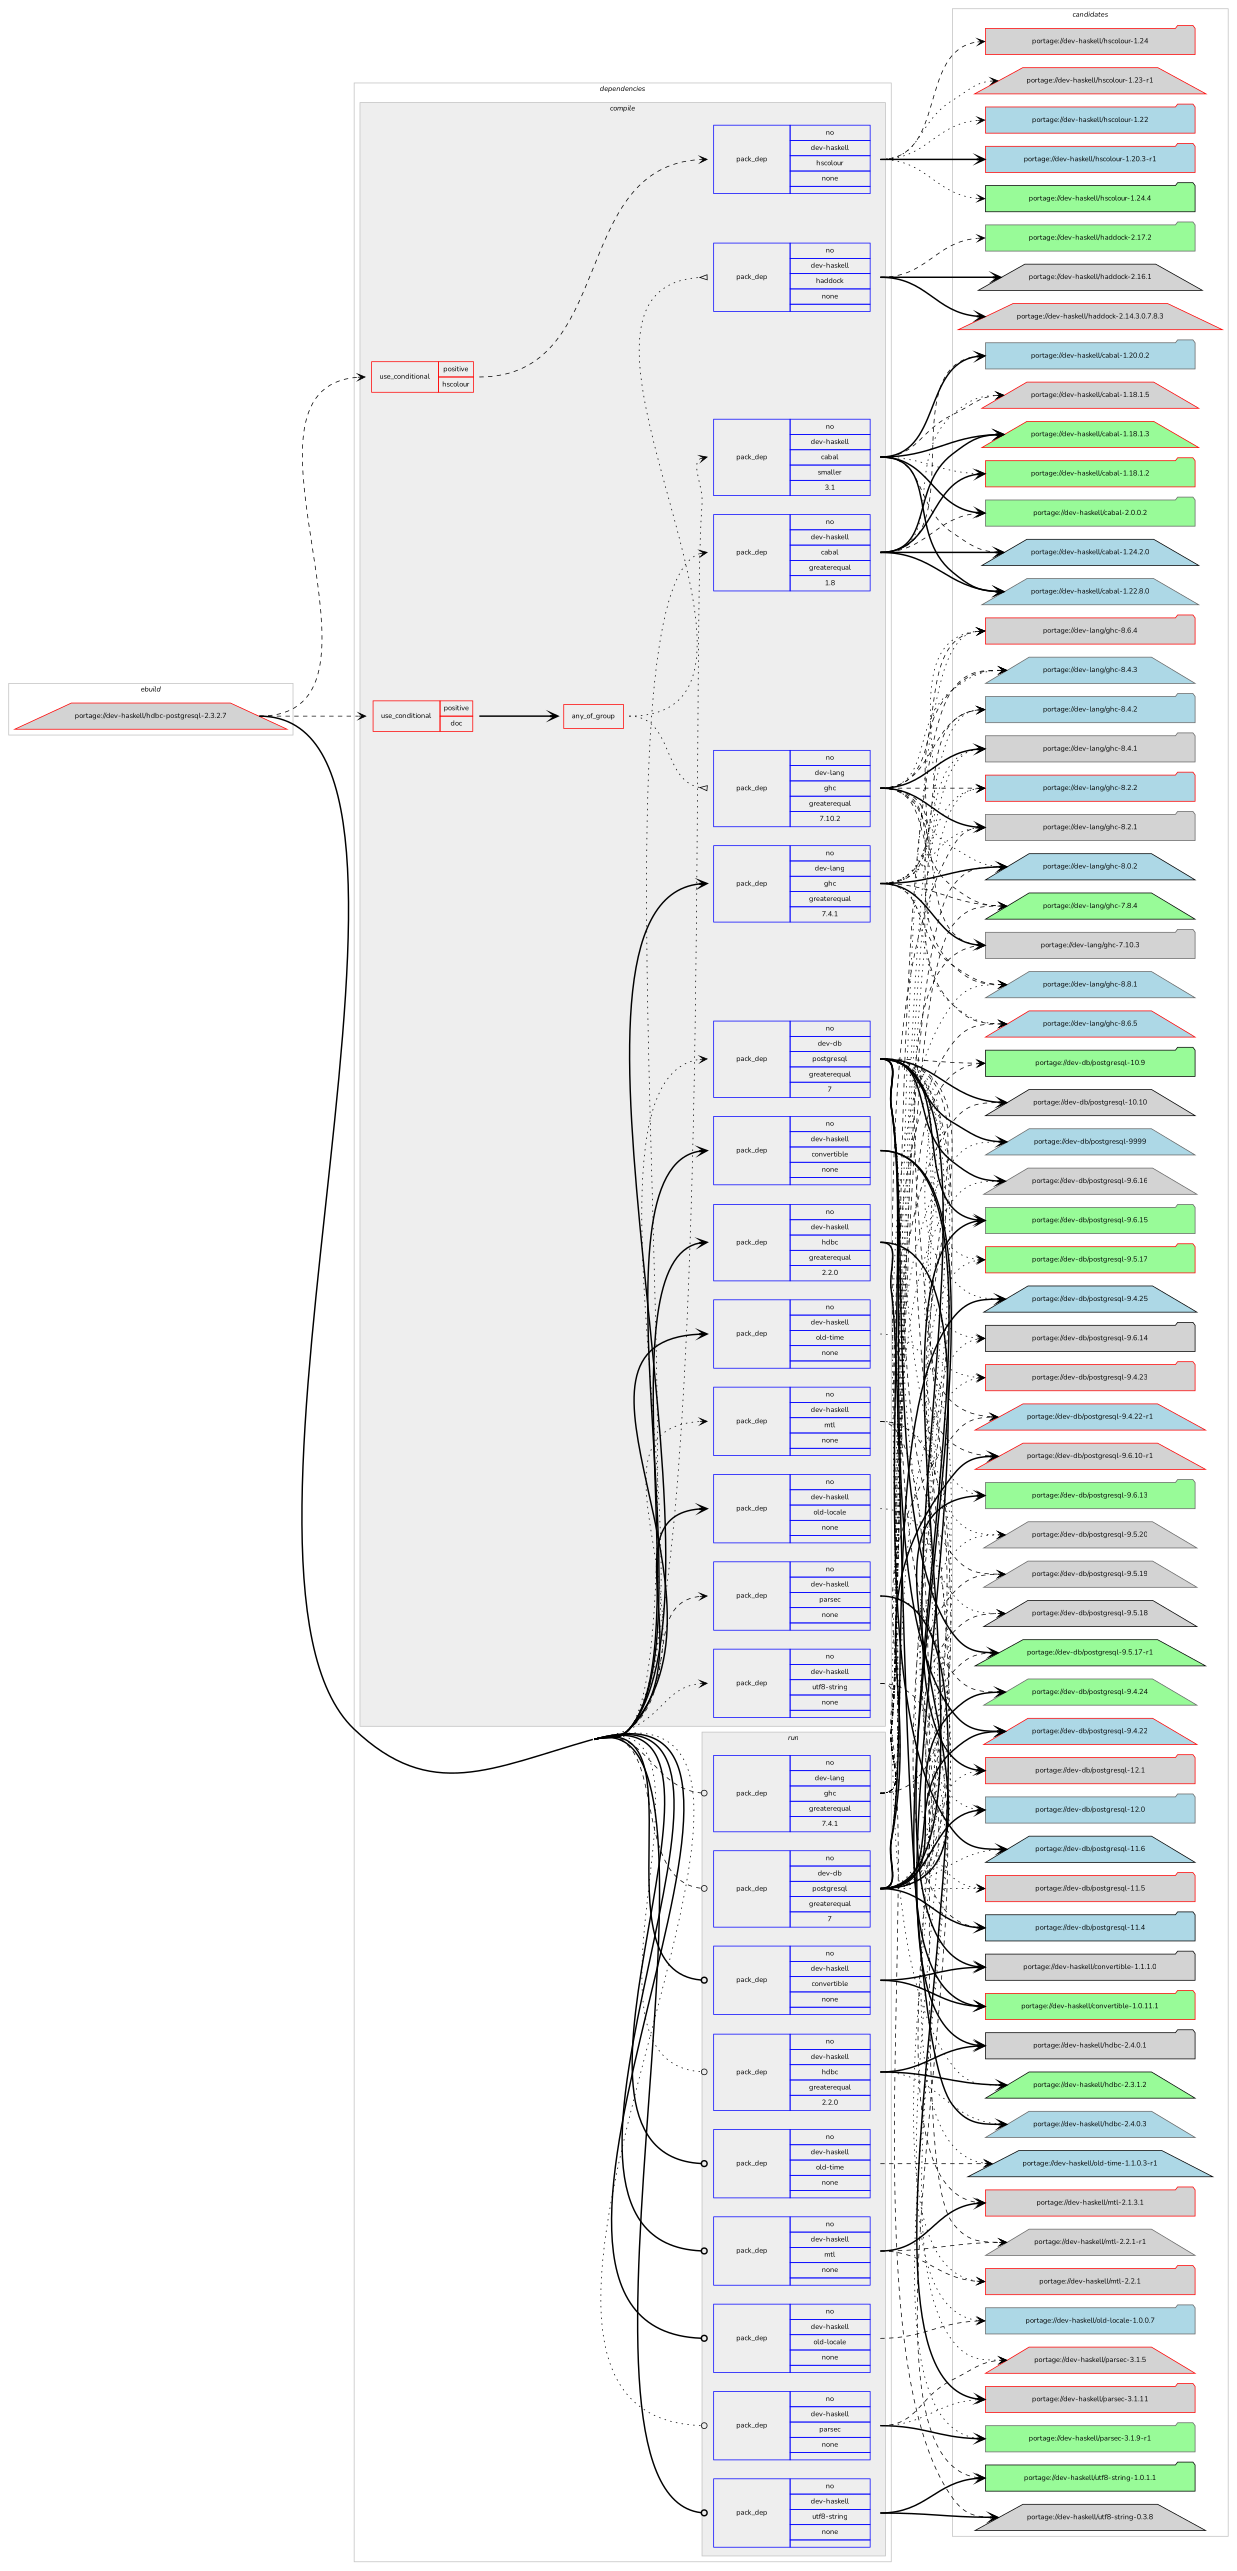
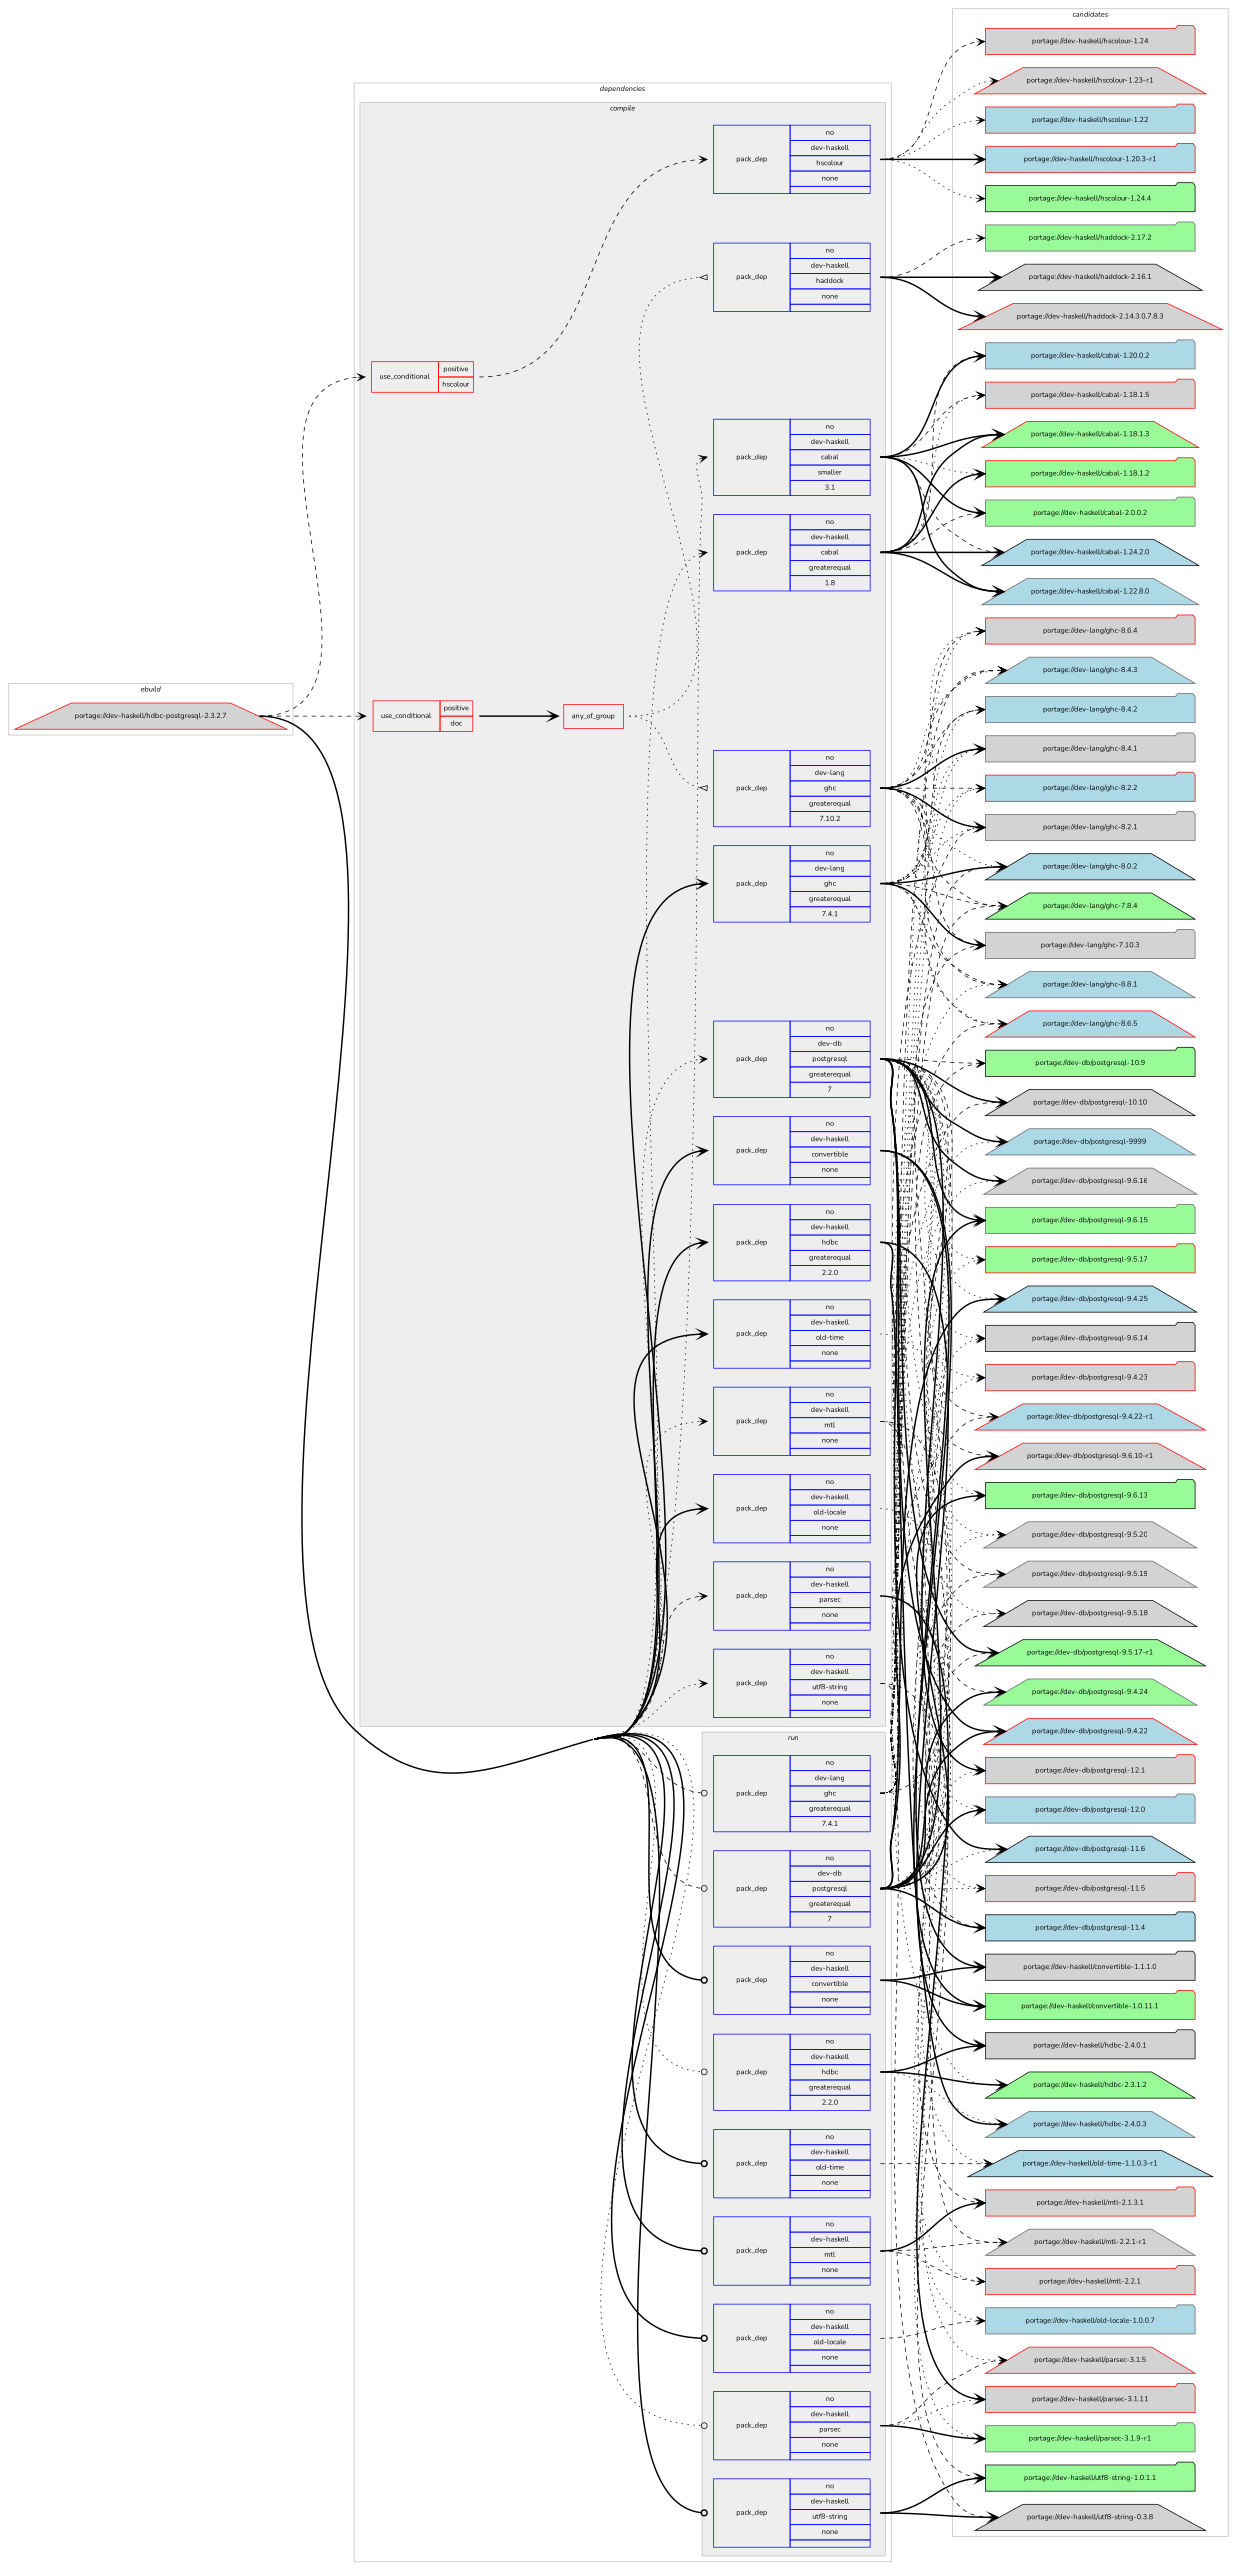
node "portage://dev-haskell/cabal-1.18.1.5": shape trapezium -> folder
node "portage://dev-db/postgresql-9.6.13": color gray40 -> black
